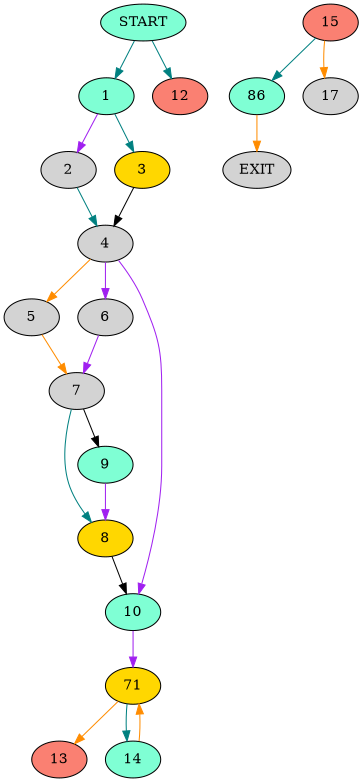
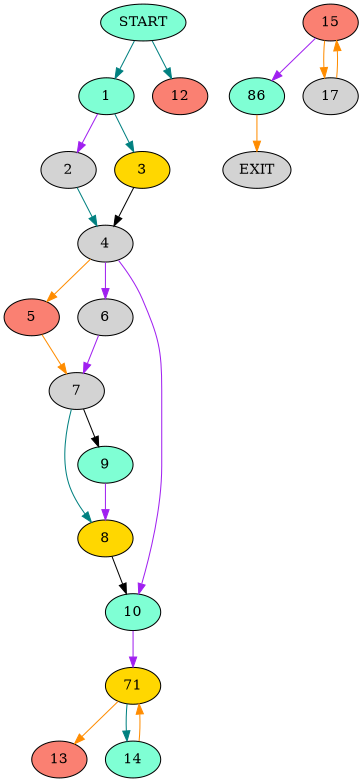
edge "15" -> "86": color teal -> purple
edge "17" -> "15": added
node "5": fillcolor lightgrey -> salmon
